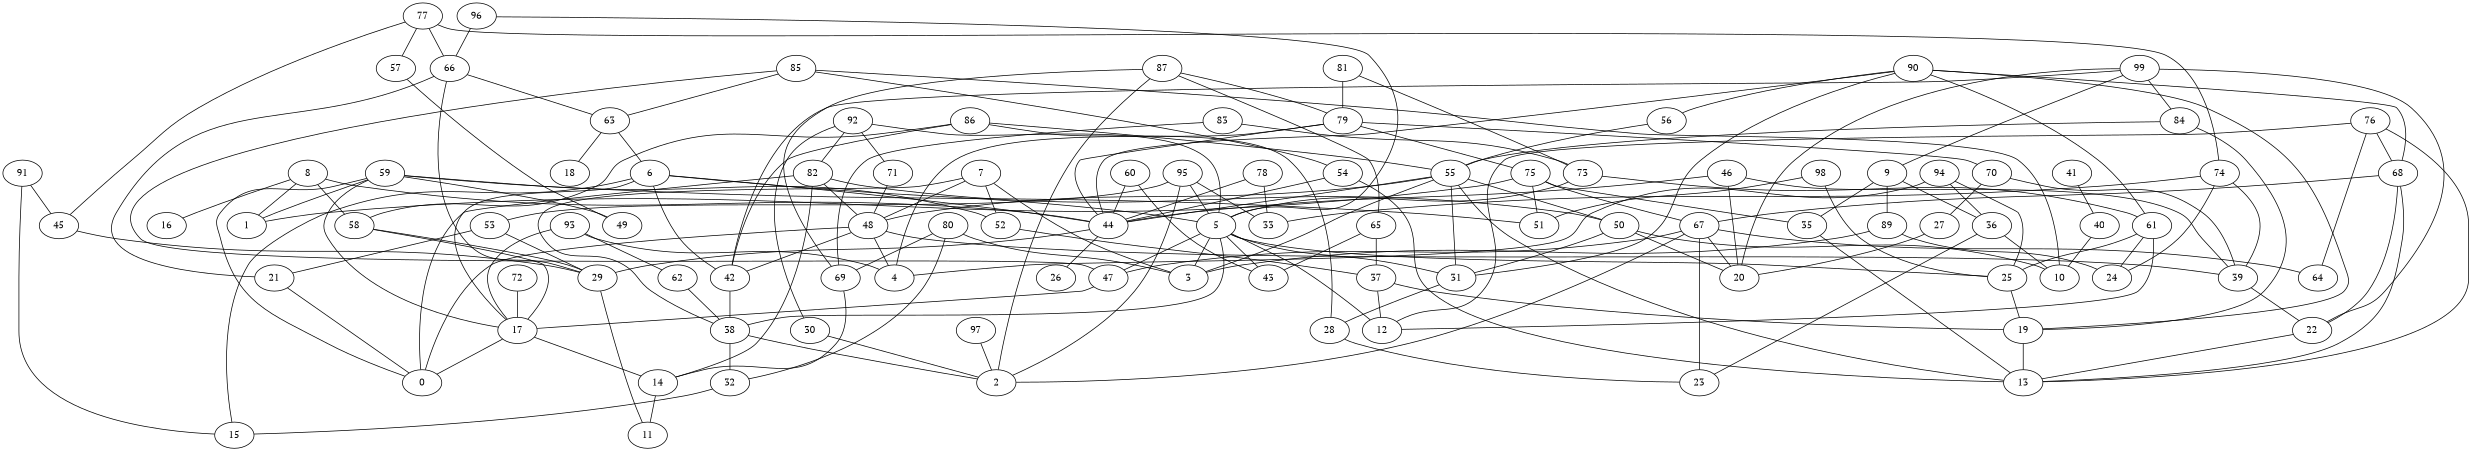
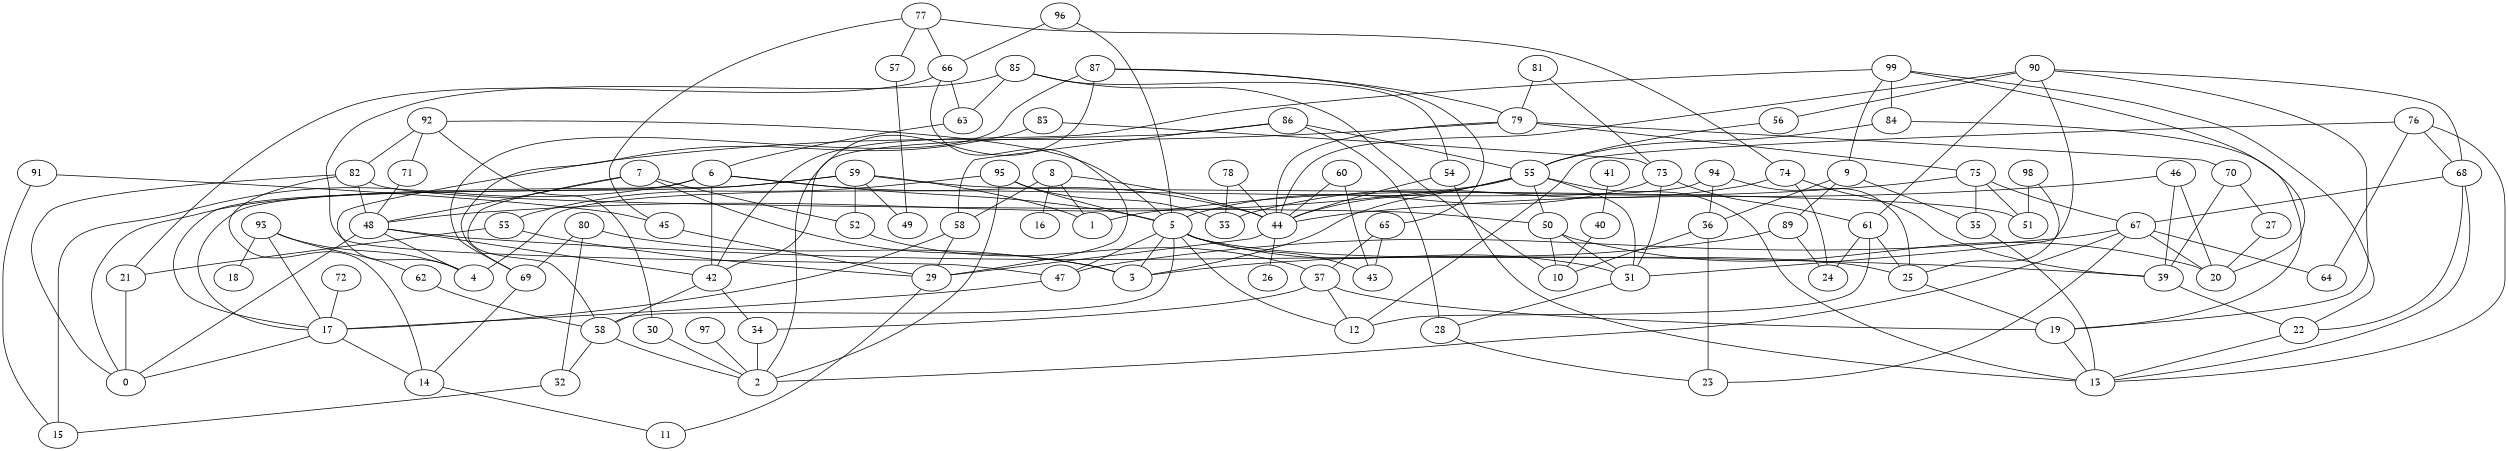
edge "63" -- "18": now "93" -- "18"
edge "73" -- "31": added
node "34": added
